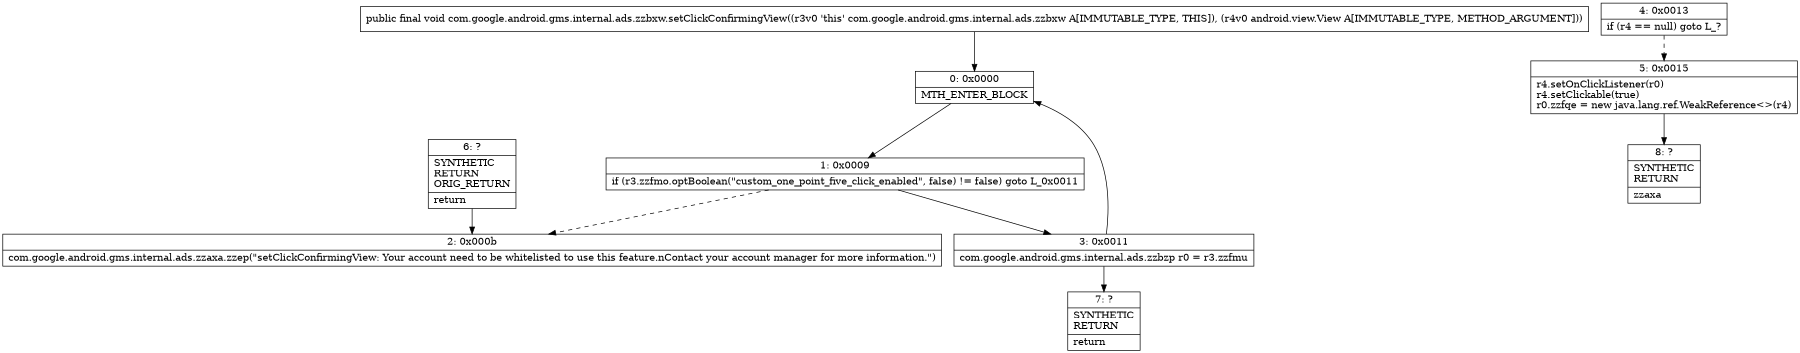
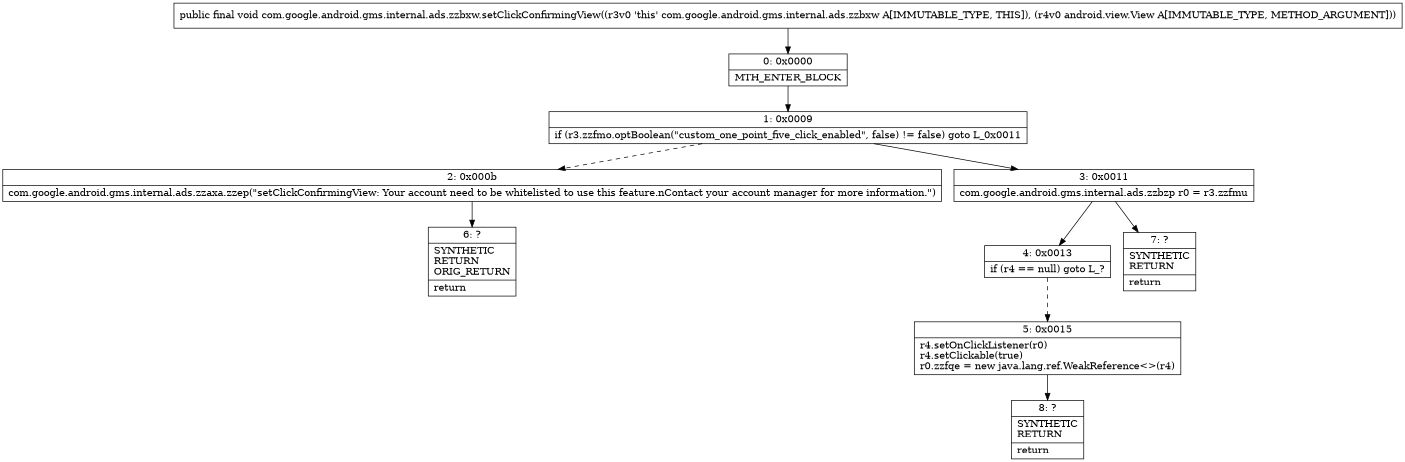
edge "3: 0x0011" -> "0: 0x0000": now "3: 0x0011" -> "4: 0x0013"
node "8: ?": text "zzaxa" -> "return"
edge "6: ?" -> "2: 0x000b": reversed
